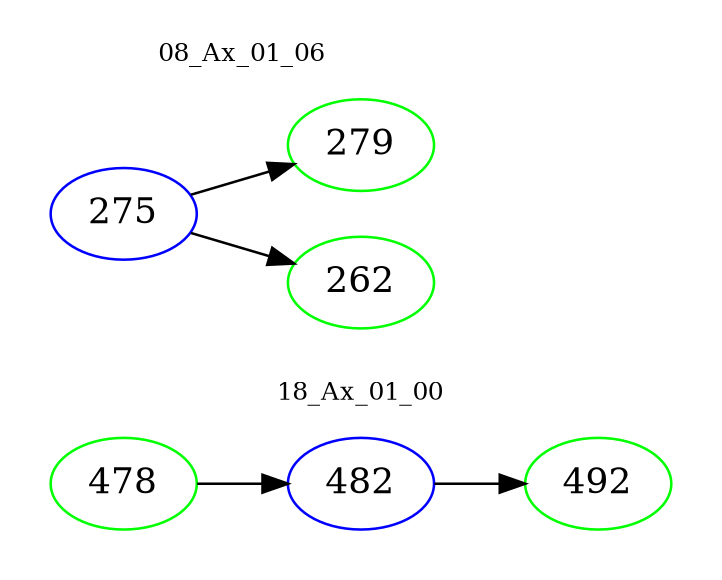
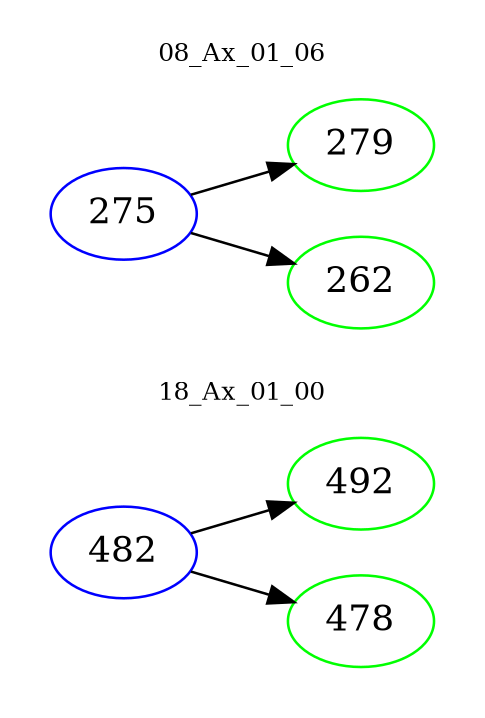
edge "478" -> "482": reversed
